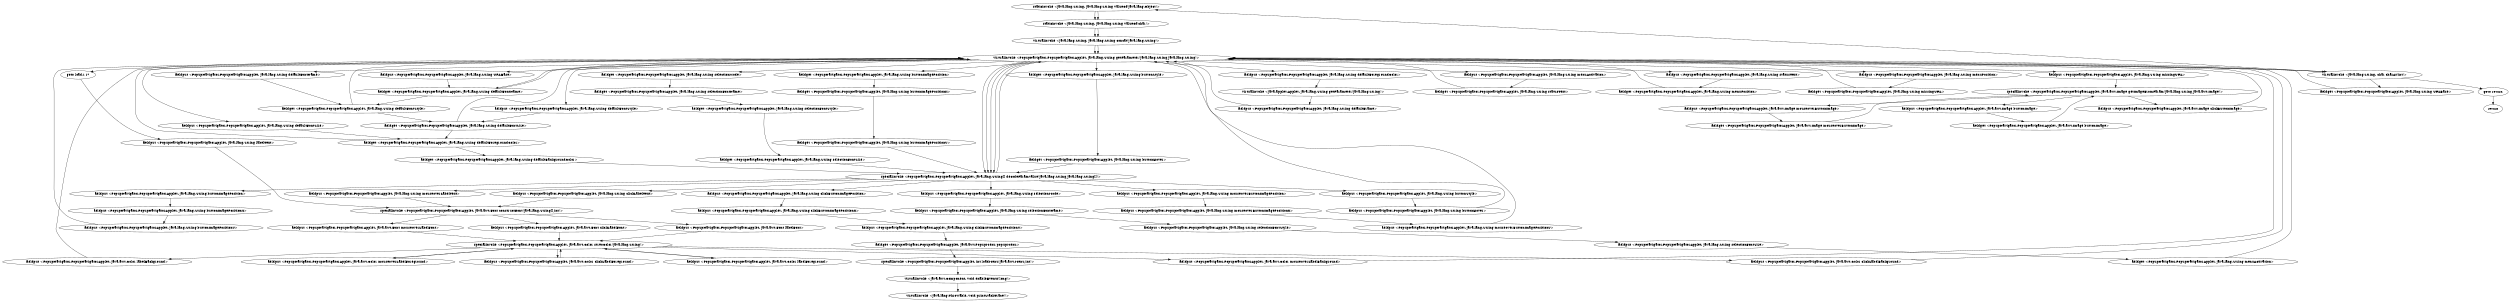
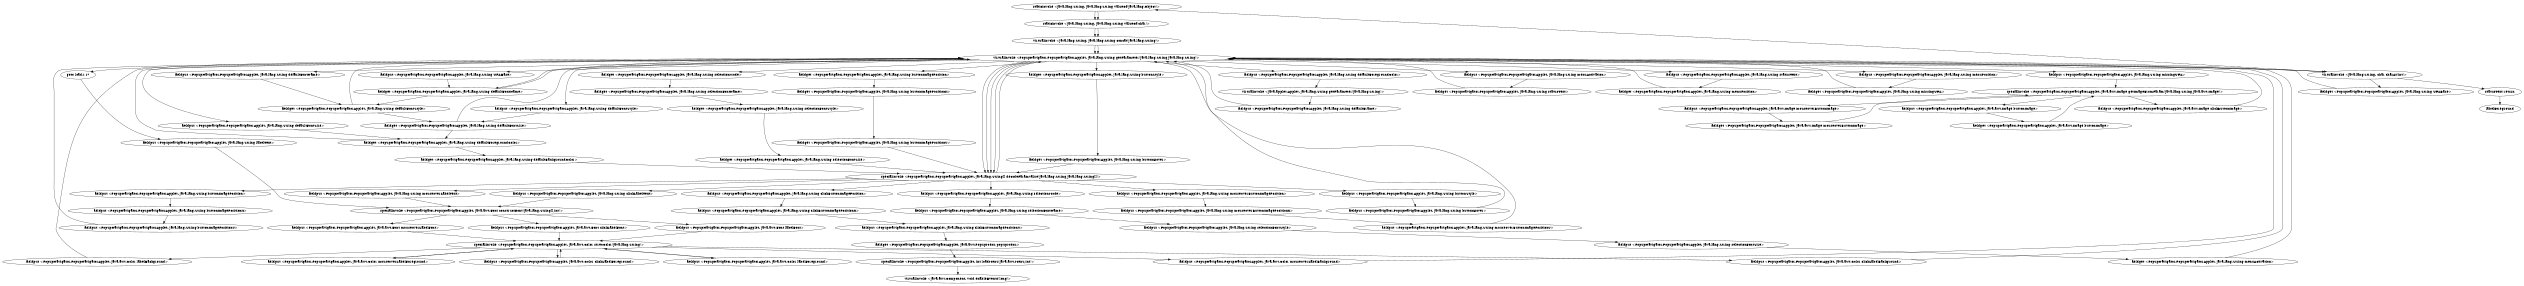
node "goto return": label "goto return" -> "statusText return"
node "return": label "return" -> "labelForeground"
node "virtualinvoke <java.lang.Throwable: void printStackTrace()>": removed
